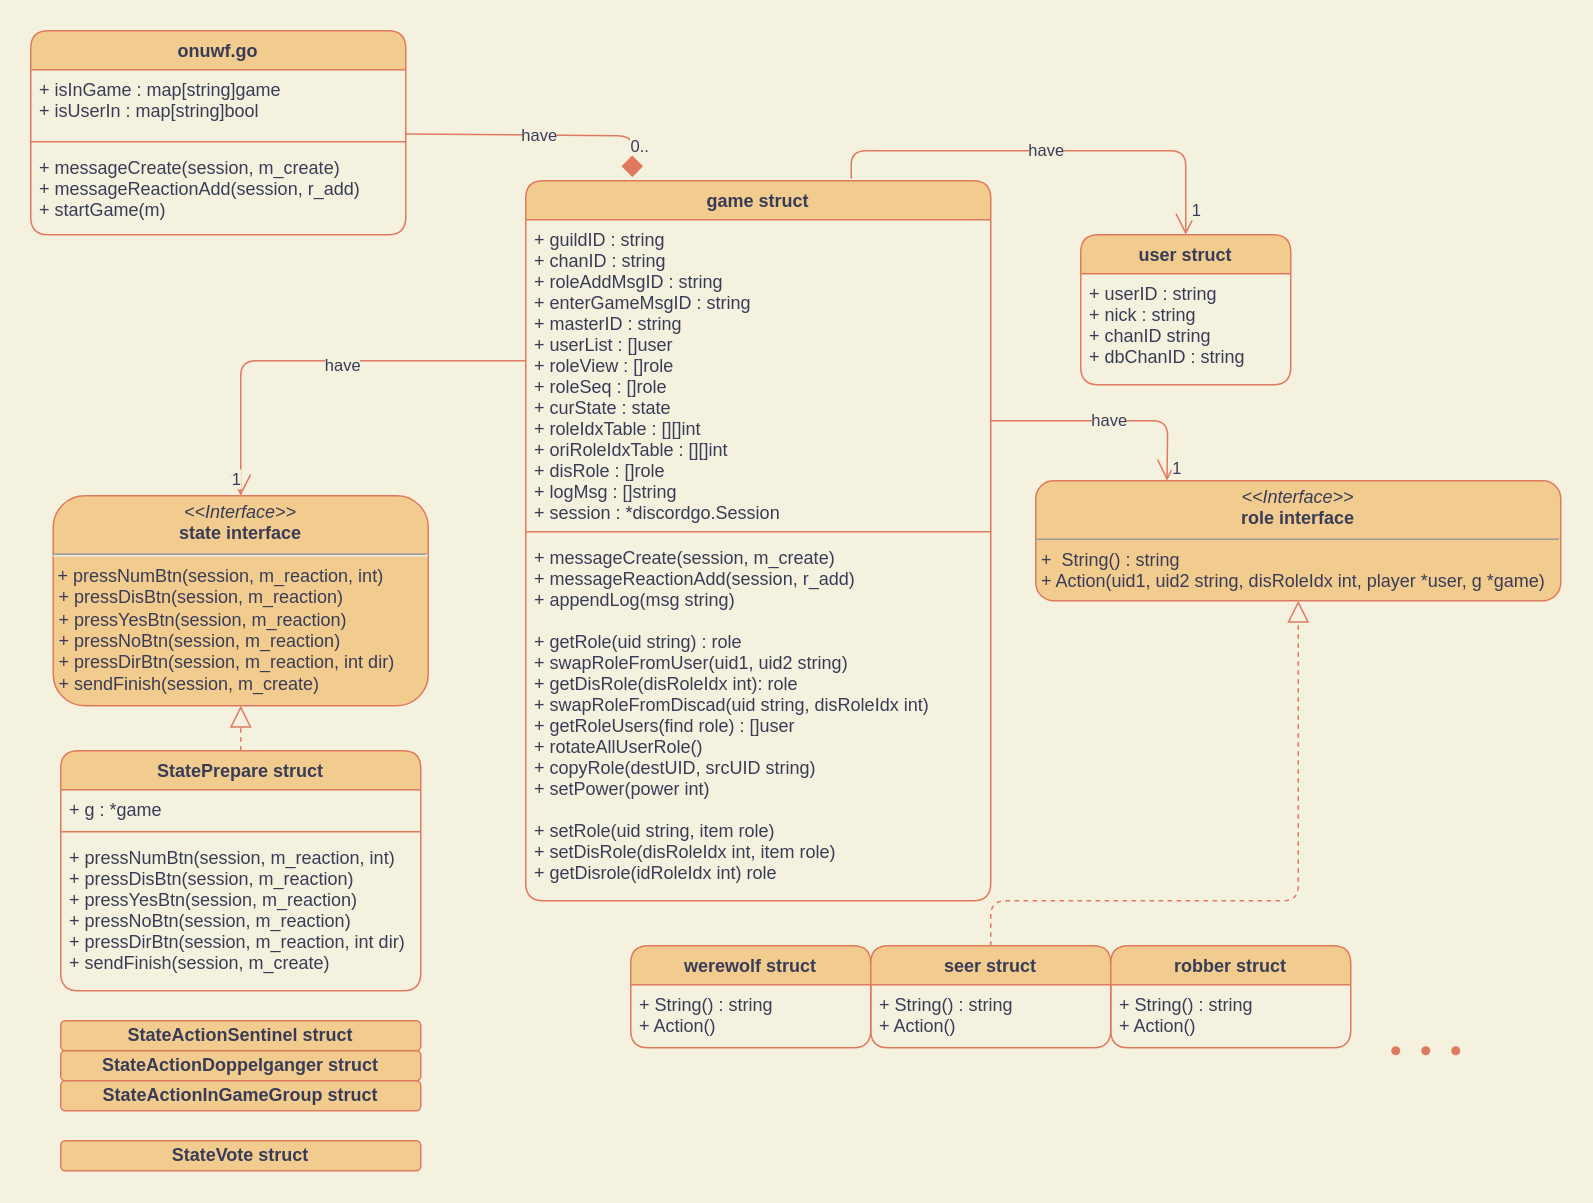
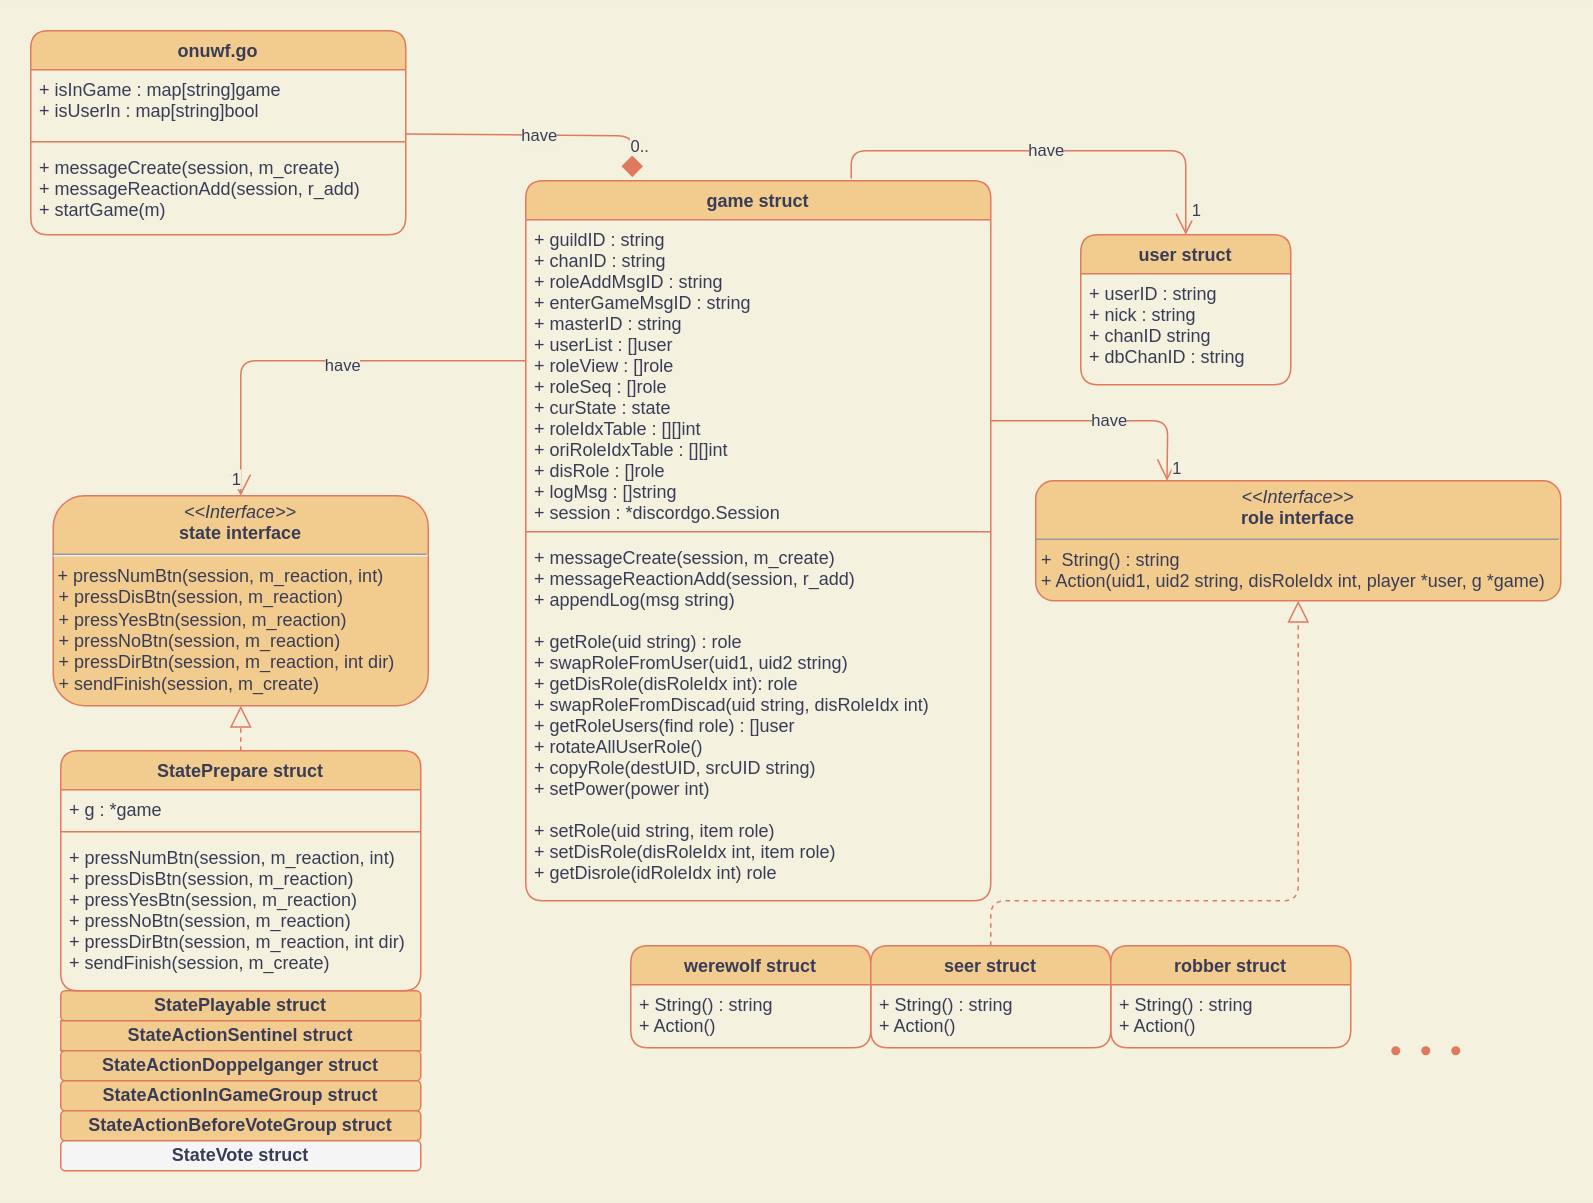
node "StatePlayable struct": added
node "StateActionSentinel struct": shape rounded rectangle -> rectangle
node "StateActionBeforeVoteGroup struct": added
node "StateVote struct": fillcolor #f2cc8f -> #f5f5f5
